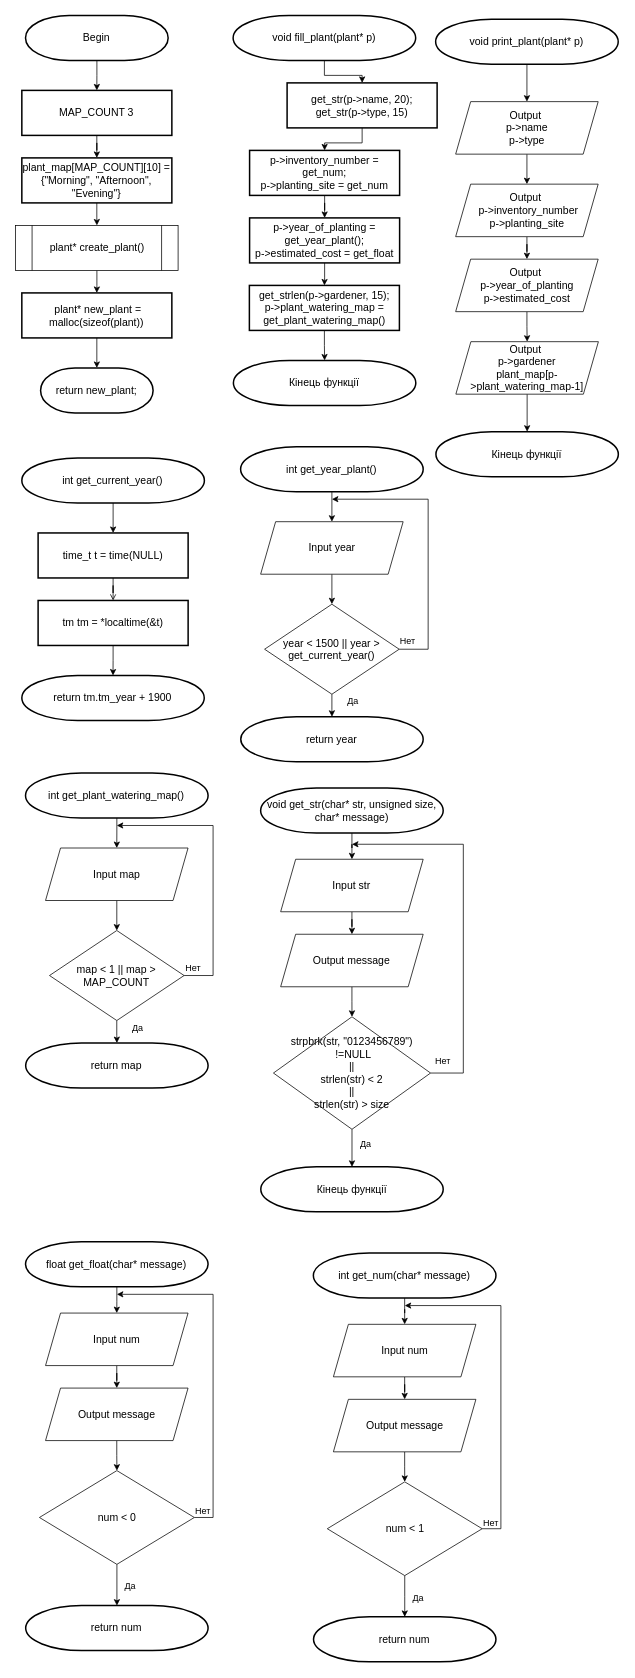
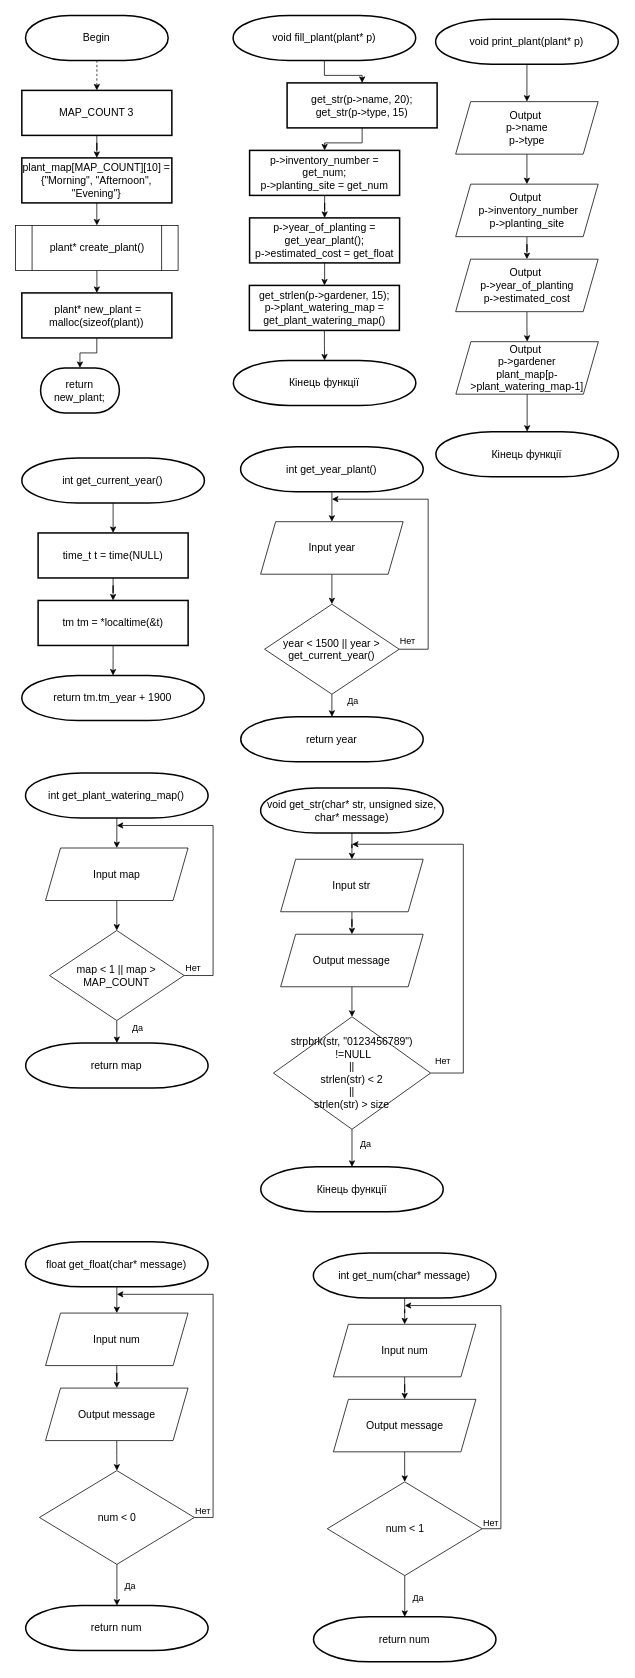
edge "Begin" -> "MAP_COUNT 3": style solid -> dashed
node "return new_plant;": size 113x45 -> 79x45
edge "time_t t = time(NULL)" -> "tm tm = *localtime(&t)": arrowhead open -> classic
